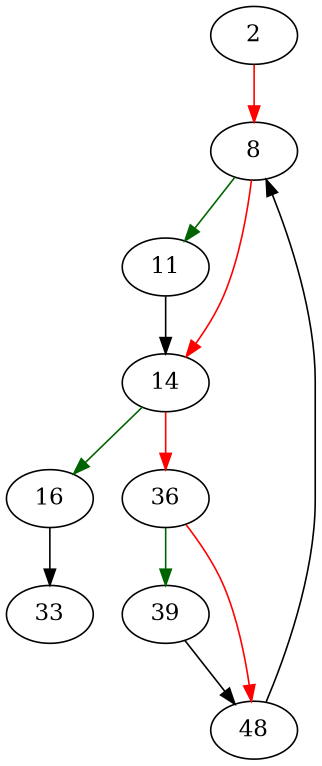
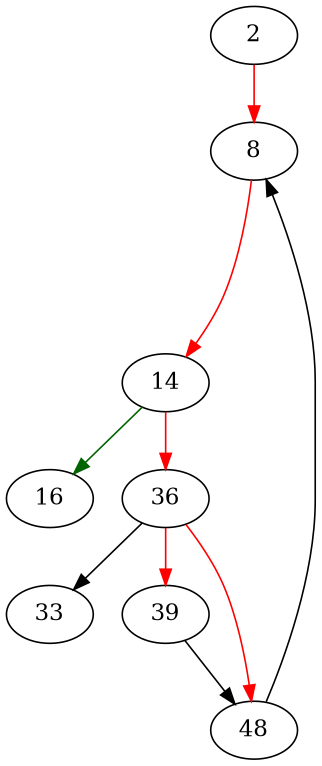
node "11": removed
edge "16" -> "33": now "36" -> "33"
edge "36" -> "39": color darkgreen -> red
